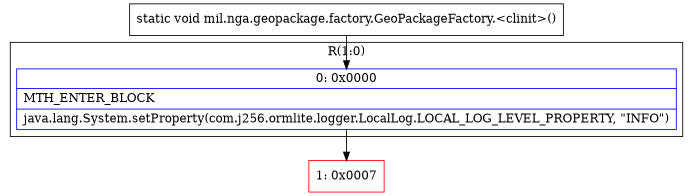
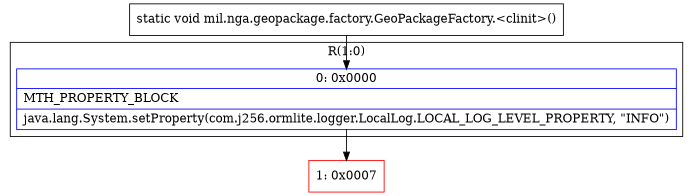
node "0: 0x0000": text "MTH_ENTER_BLOCK" -> "MTH_PROPERTY_BLOCK"
